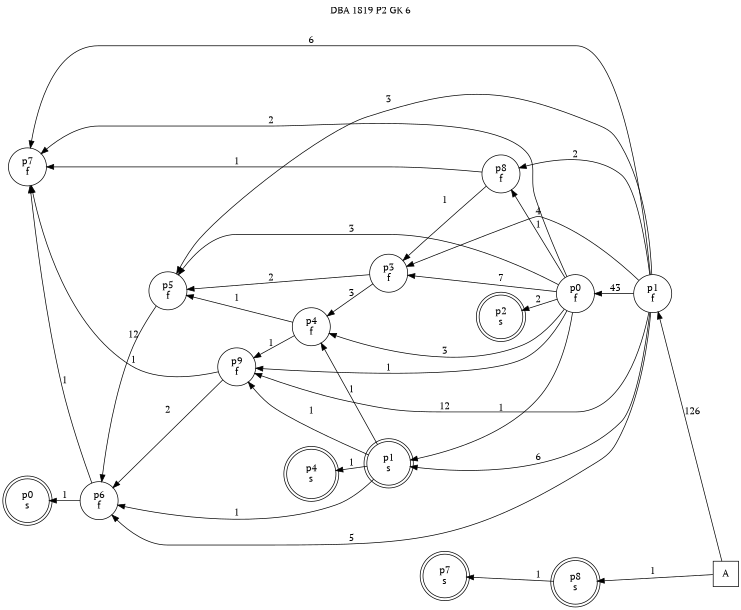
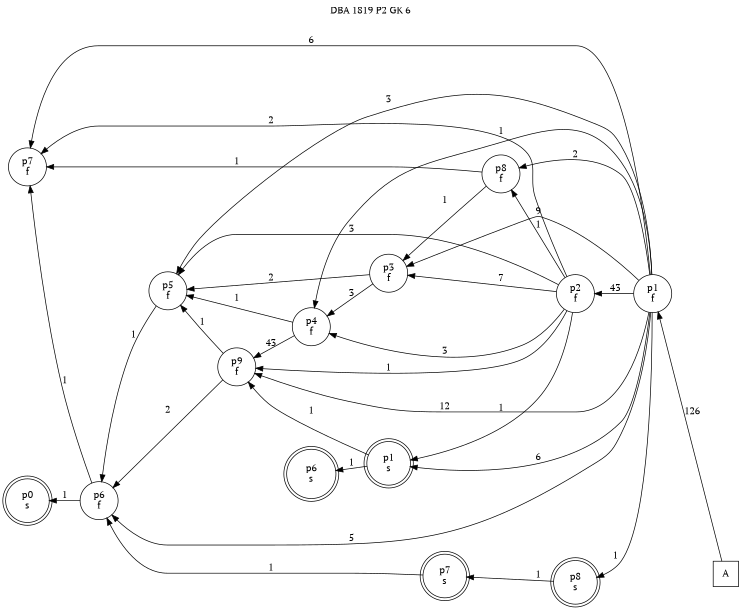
edge "p1 f" -> "p3 f": label "4" -> "9"
node "p0 f": label "p0 f" -> "p2 f"
node "p2 s": removed
edge "p9 f" -> "p7 f": now "p9 f" -> "p5 f"
edge "p5 f" -> "p6 f": label "12" -> "1"
edge "p4 f" -> "p9 f": label "1" -> "43"
edge "p1 s" -> "p4 f": now "p1 f" -> "p4 f"
node "p4 s": label "p4 s" -> "p6 s"
edge "p1 s" -> "p6 f": now "p7 s" -> "p6 f"
edge "A" -> "p8 s": now "p1 f" -> "p8 s"
